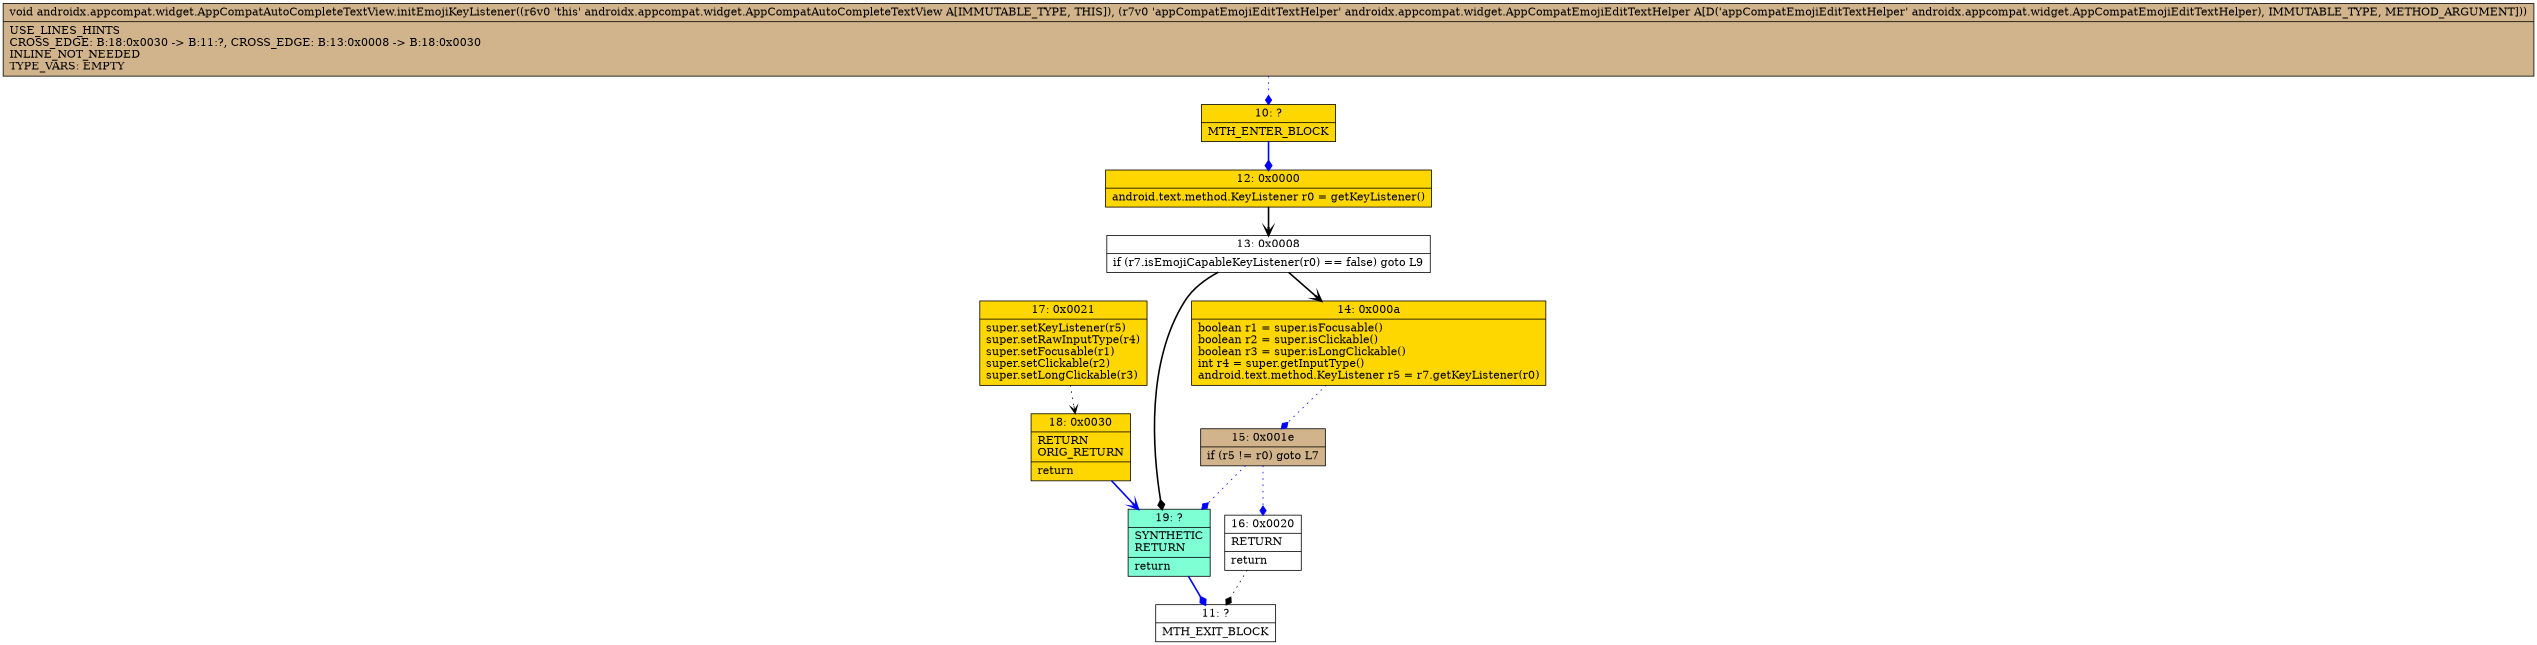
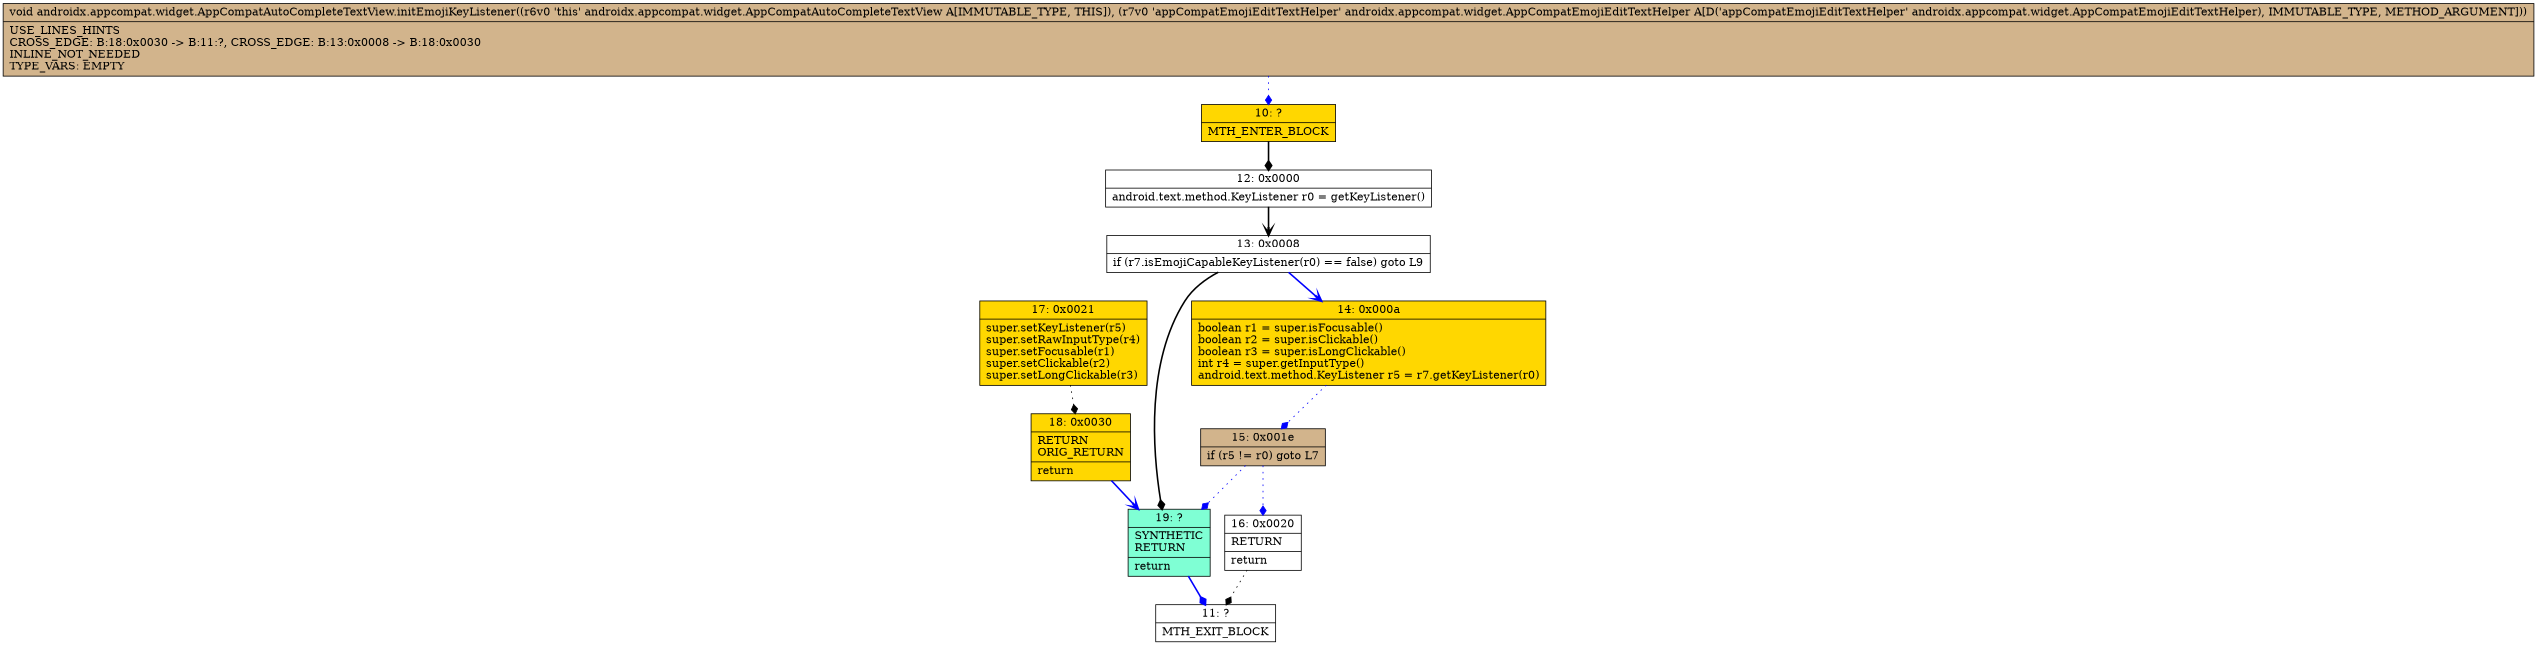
edge "10: ?" -> "12: 0x0000": color blue -> black
node "12: 0x0000": fillcolor gold -> white
edge "13: 0x0008" -> "14: 0x000a": color black -> blue
edge "17: 0x0021" -> "18: 0x0030": arrowhead vee -> diamond
